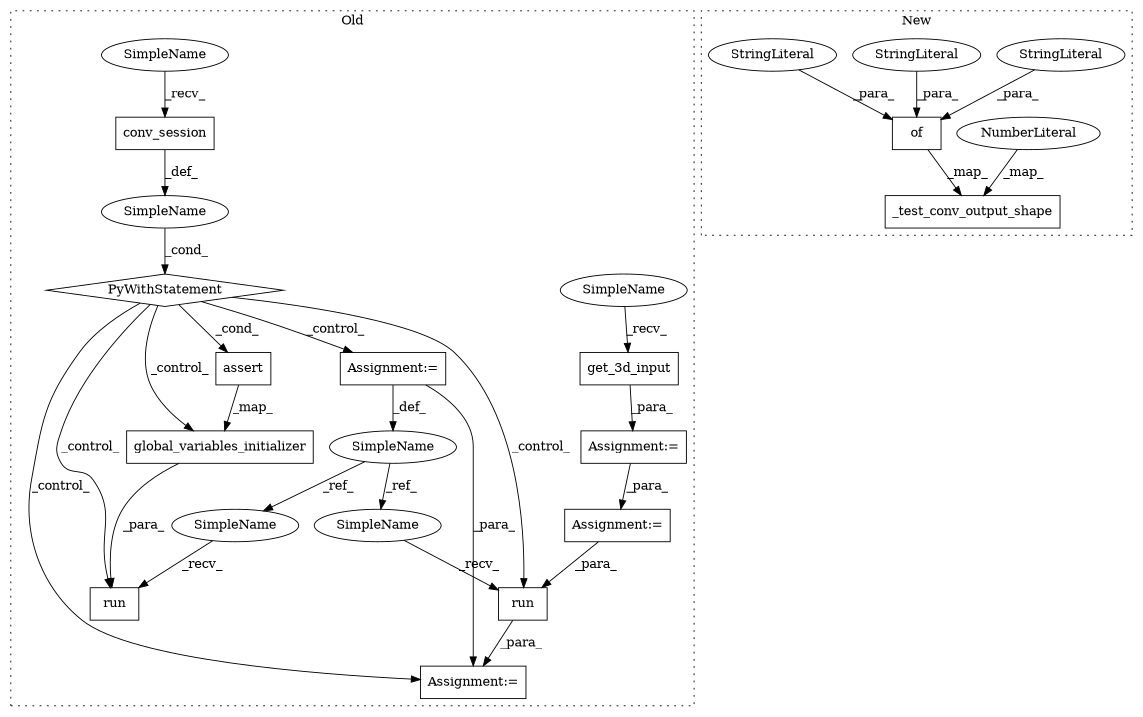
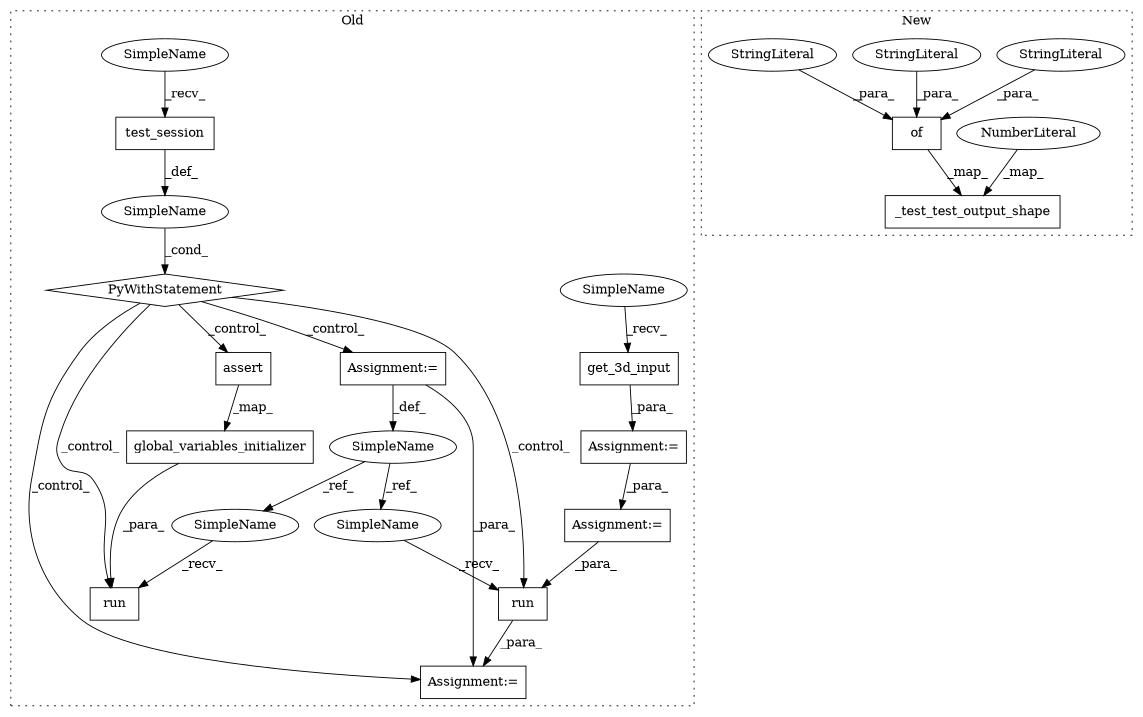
node "conv_session": label "conv_session" -> "test_session"
node "_test_conv_output_shape": label "_test_conv_output_shape" -> "_test_test_output_shape"
edge "PyWithStatement" -> "assert": label "_cond_" -> "_control_"
edge "PyWithStatement" -> "global_variables_initializer": removed, label "_control_"
